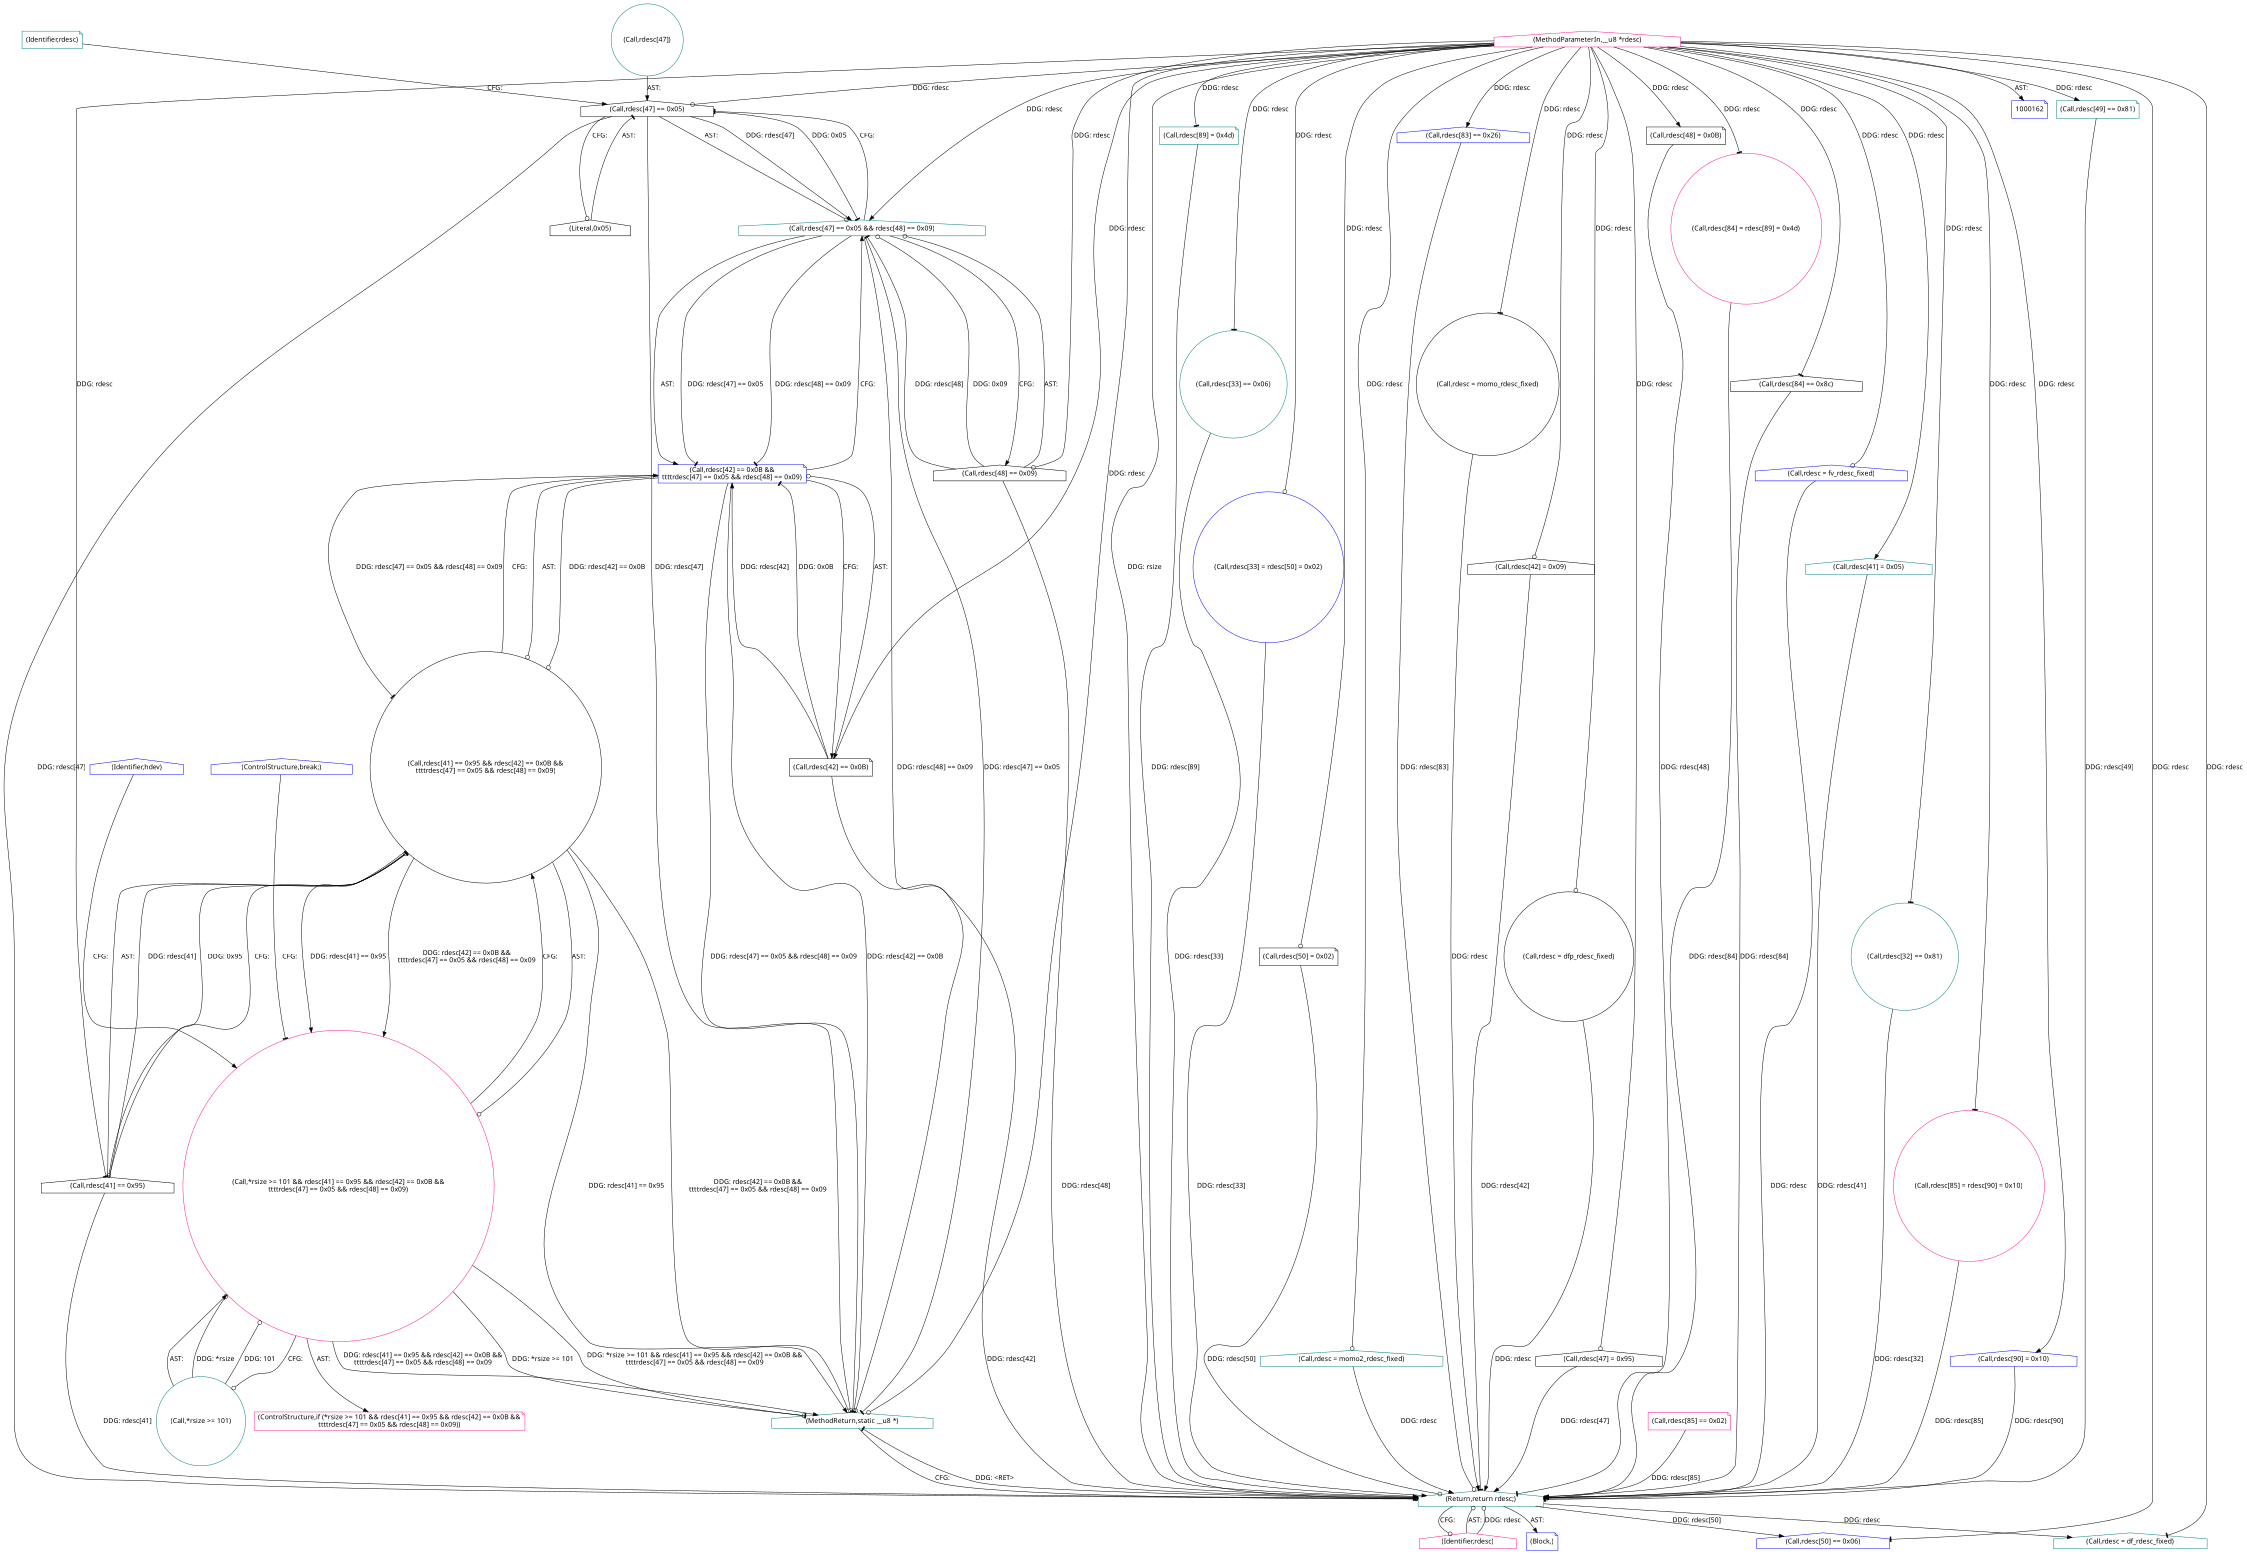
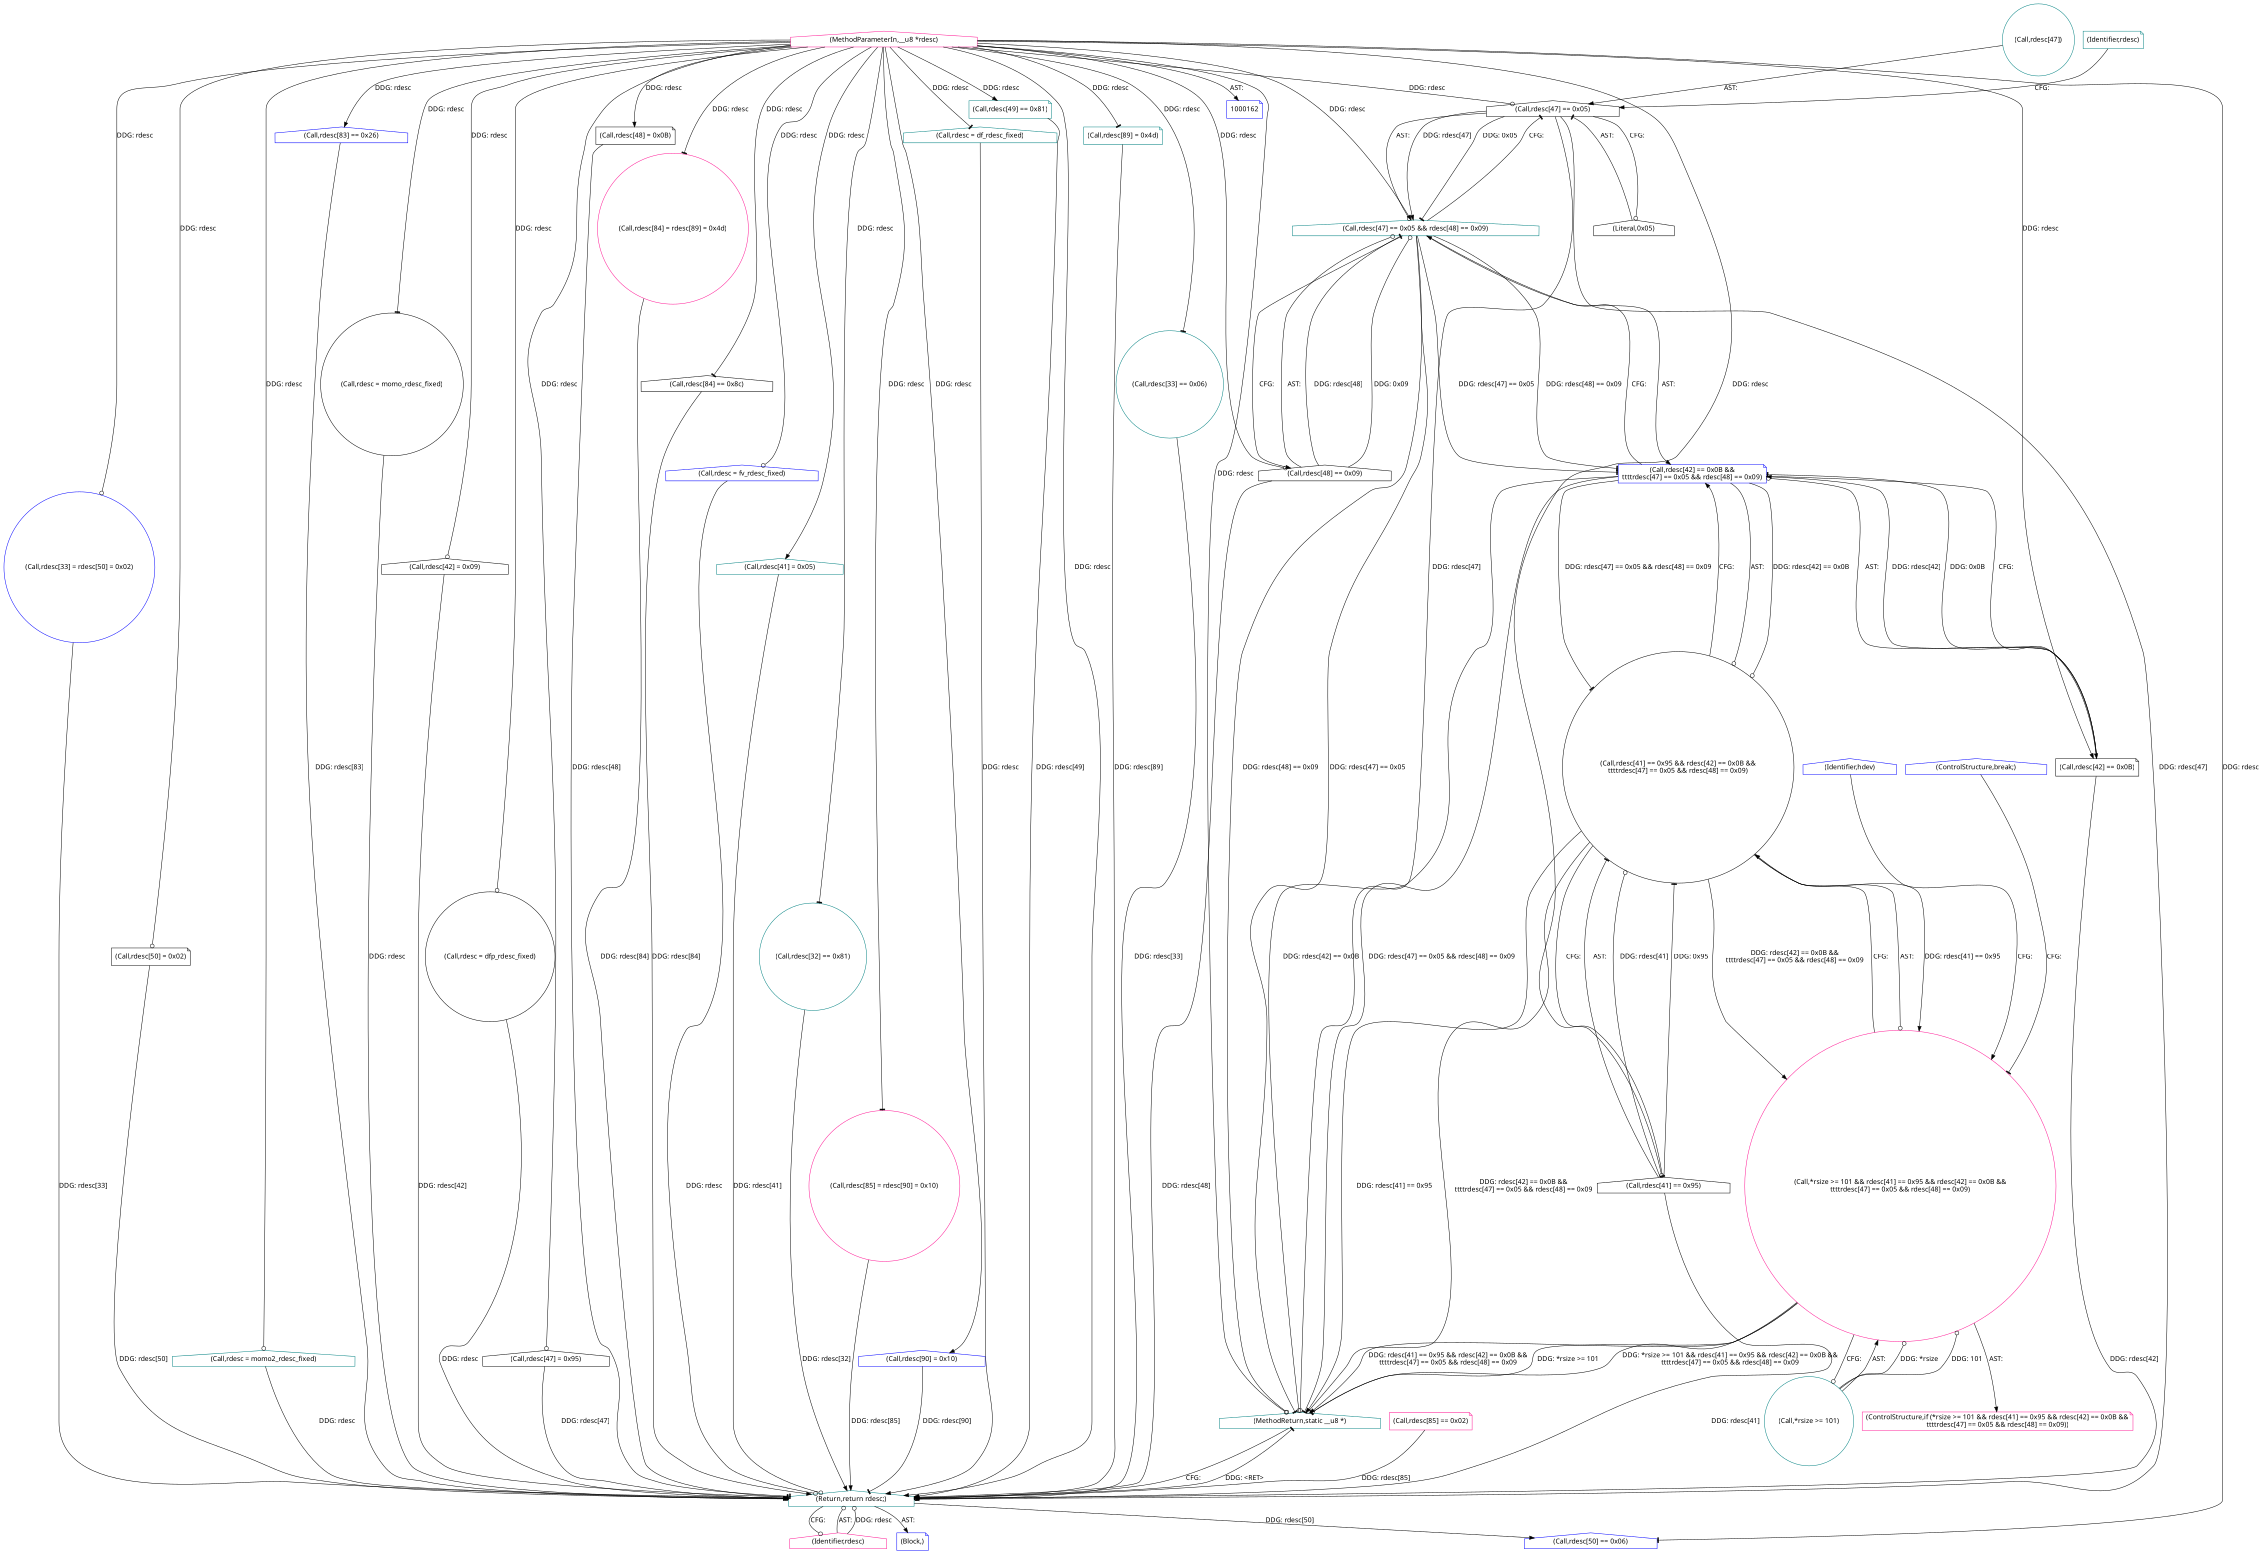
edge "(MethodParameterIn,__u8 *rdesc)" -> "(Return,return rdesc;)": label "DDG: rsize" -> "DDG: rdesc"
edge "(Return,return rdesc;)" -> "(Call,rdesc = df_rdesc_fixed)": reversed
